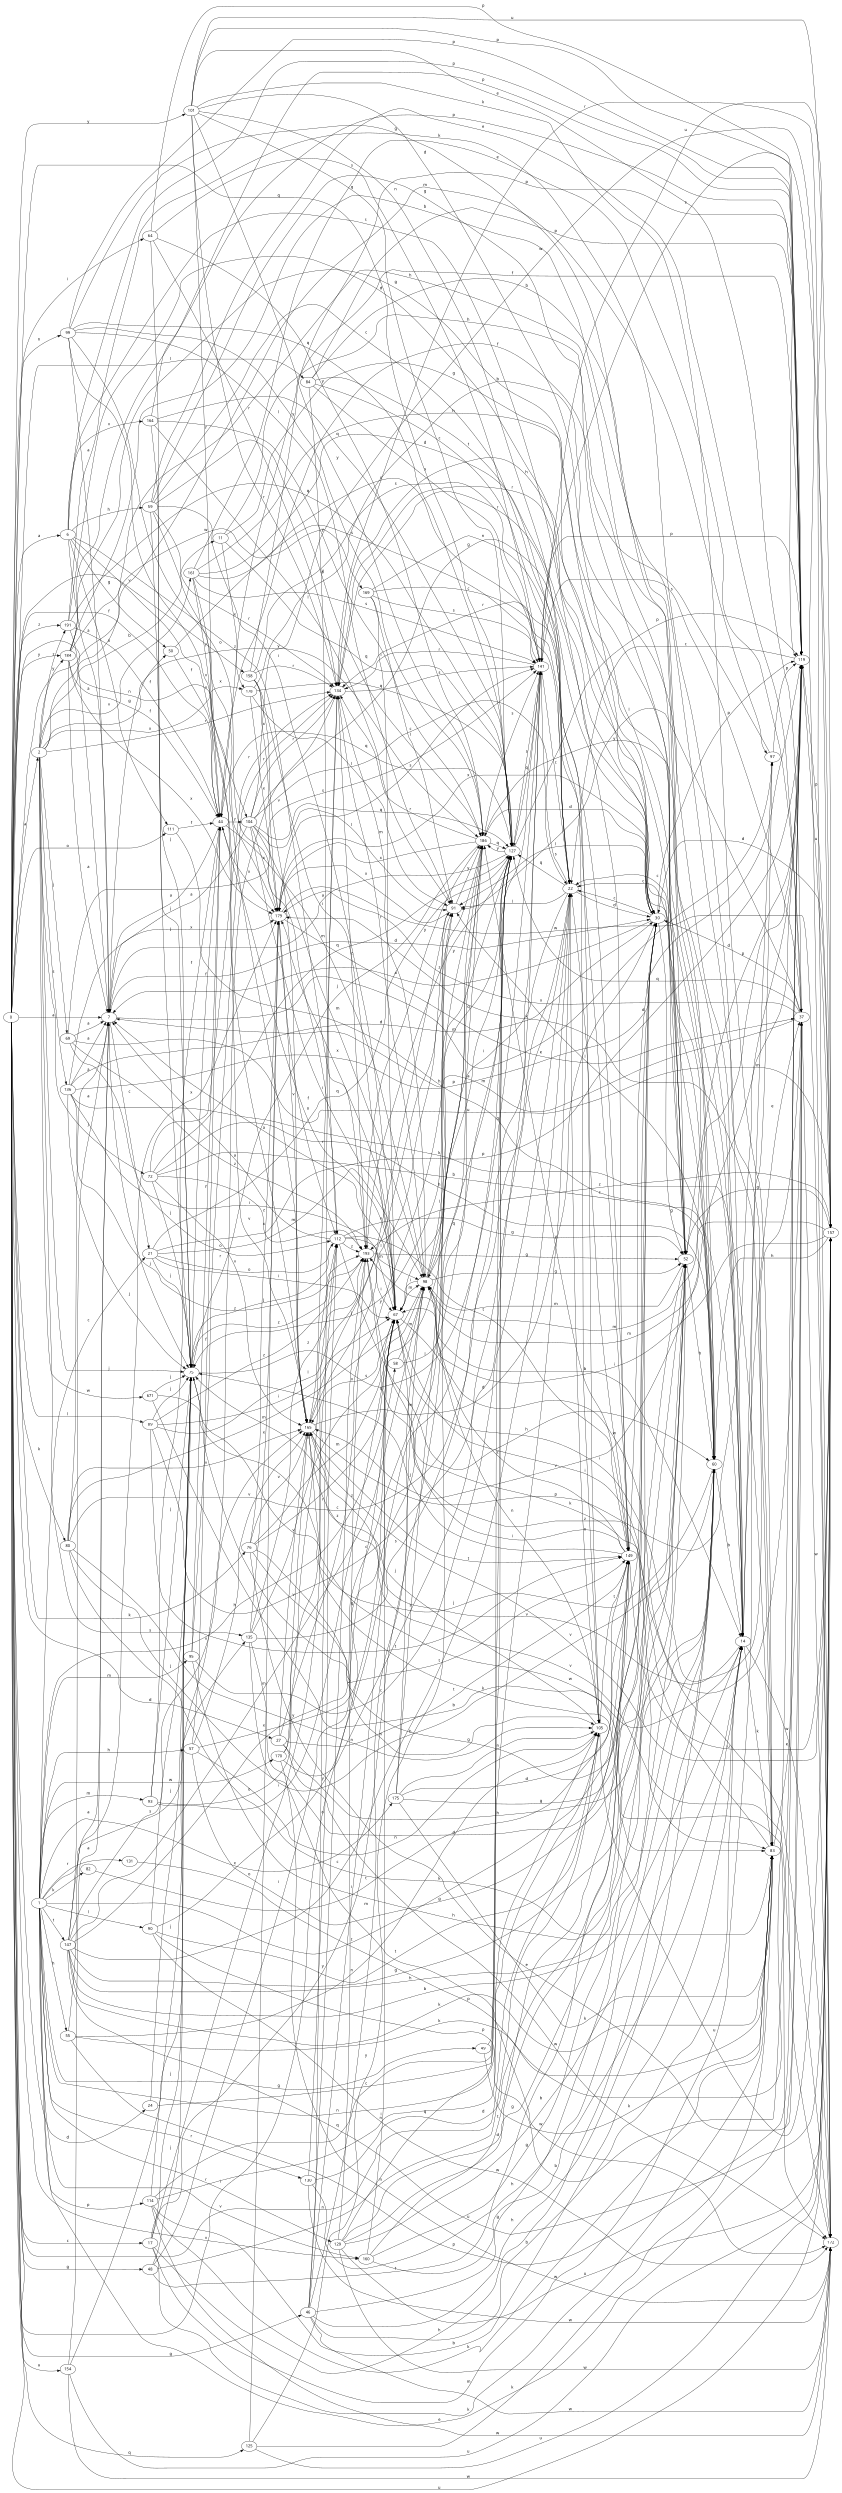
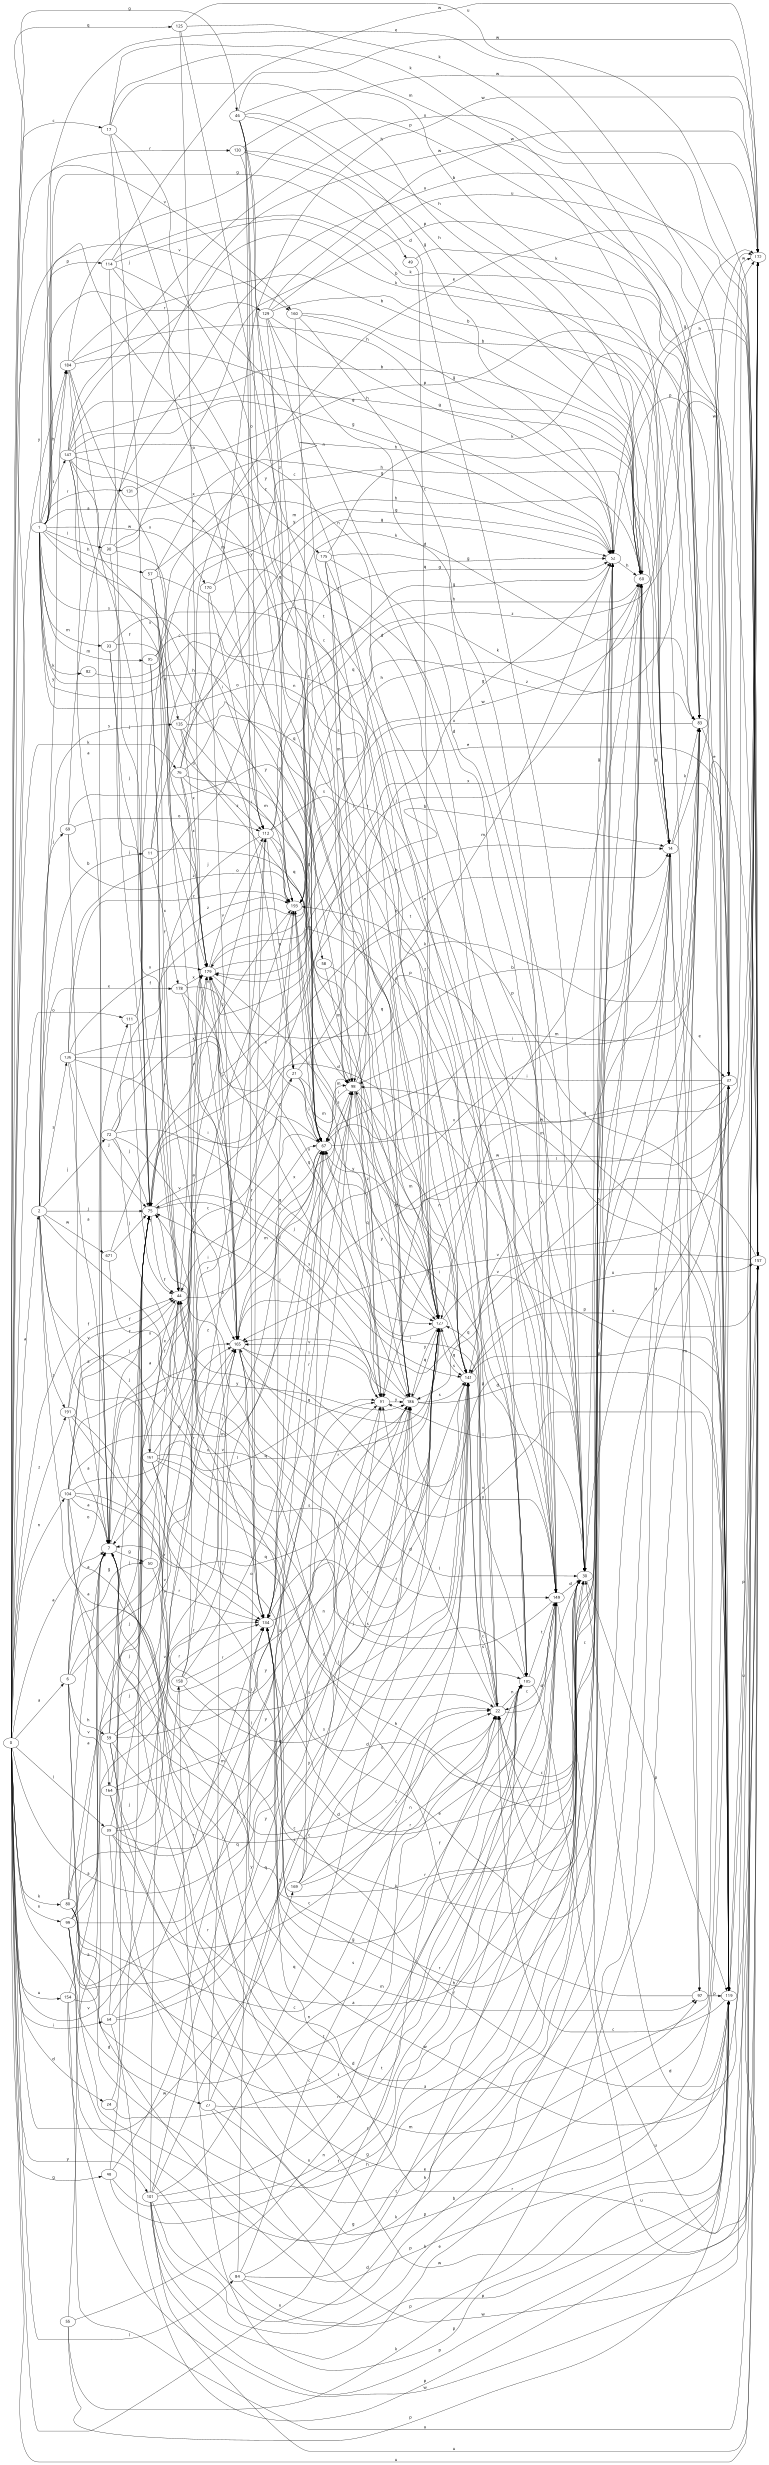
edge "44" -> "104": reversed
edge "21" -> "112": reversed
edge "1" -> "55": now "1" -> "184"
edge "135" -> "172": now "7" -> "172"
